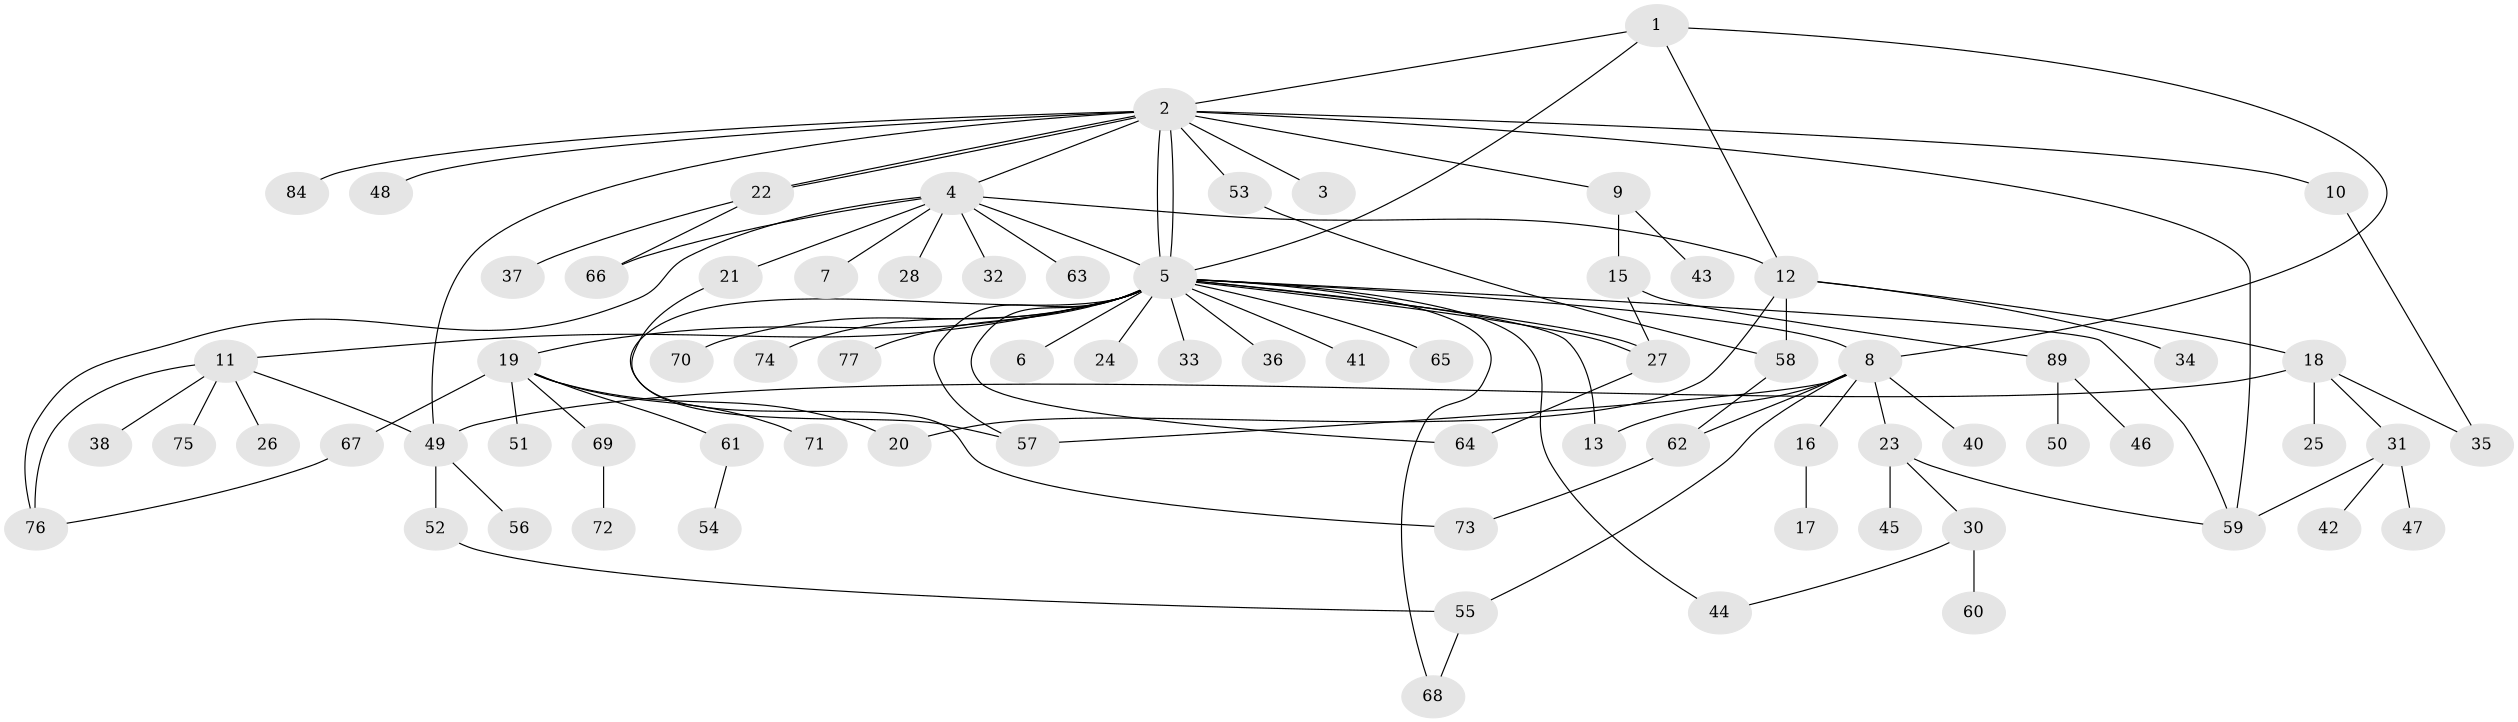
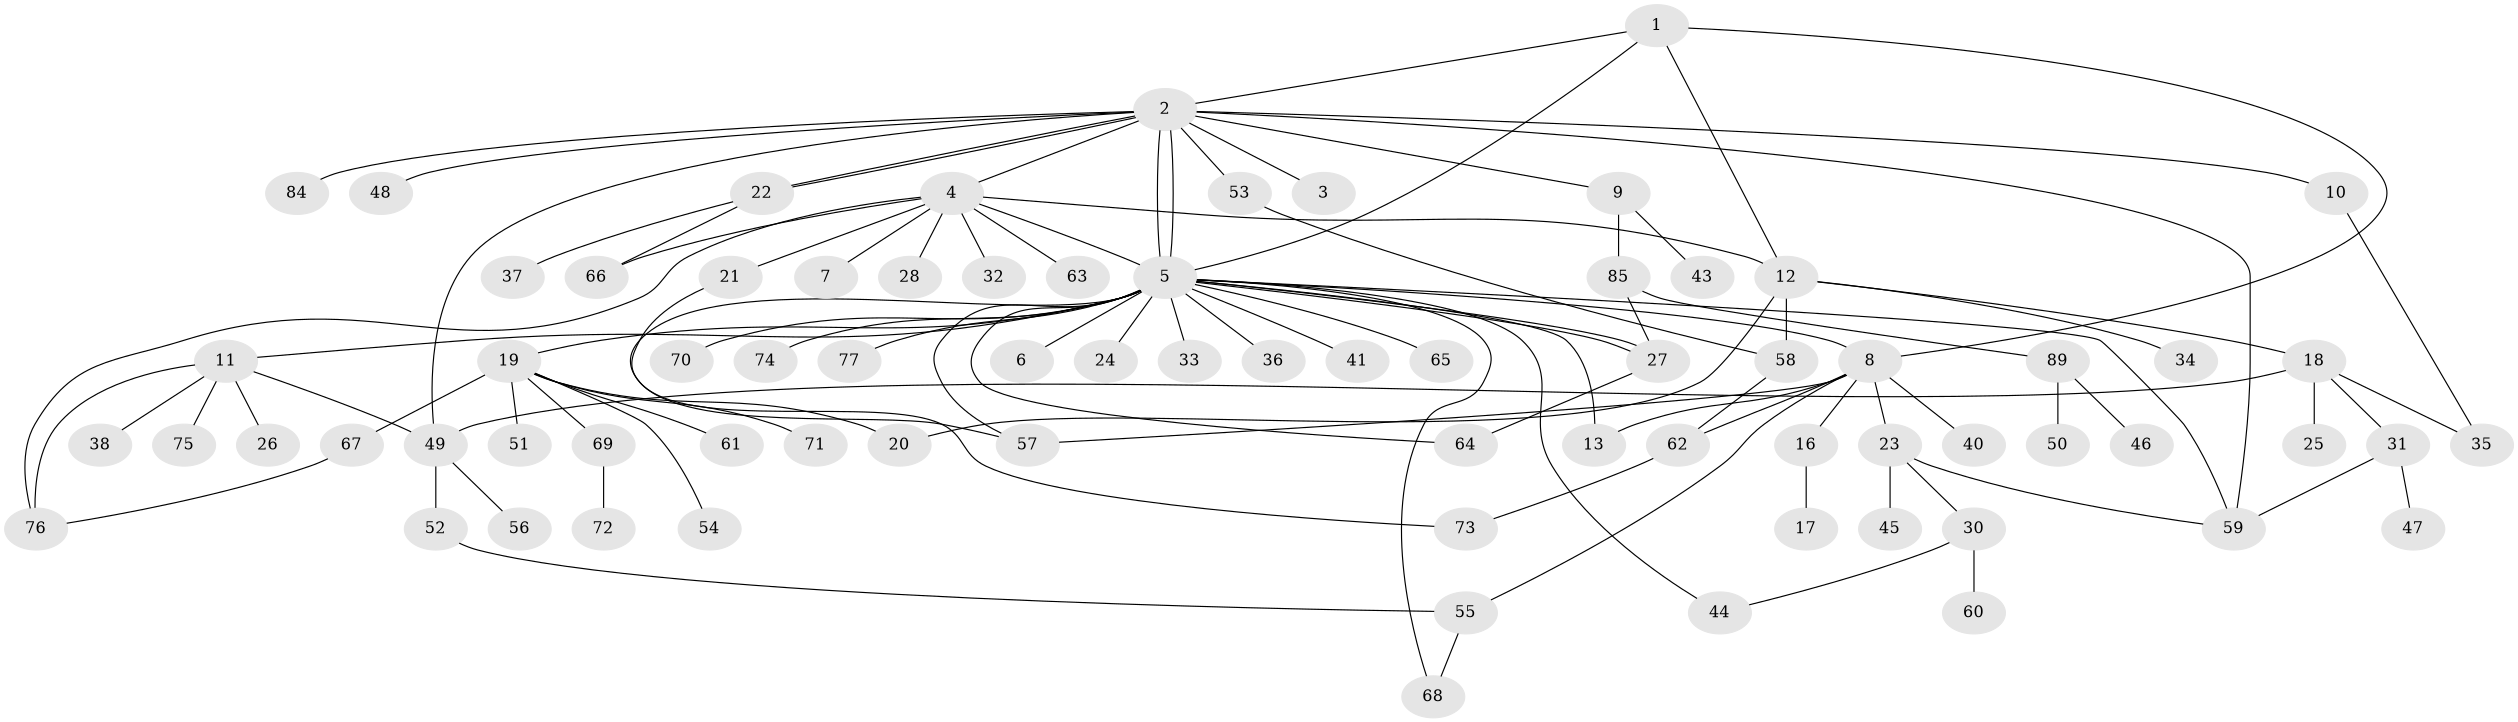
node "15": label "15" -> "85"
edge "61" -- "54": now "19" -- "54"
node "42": removed
